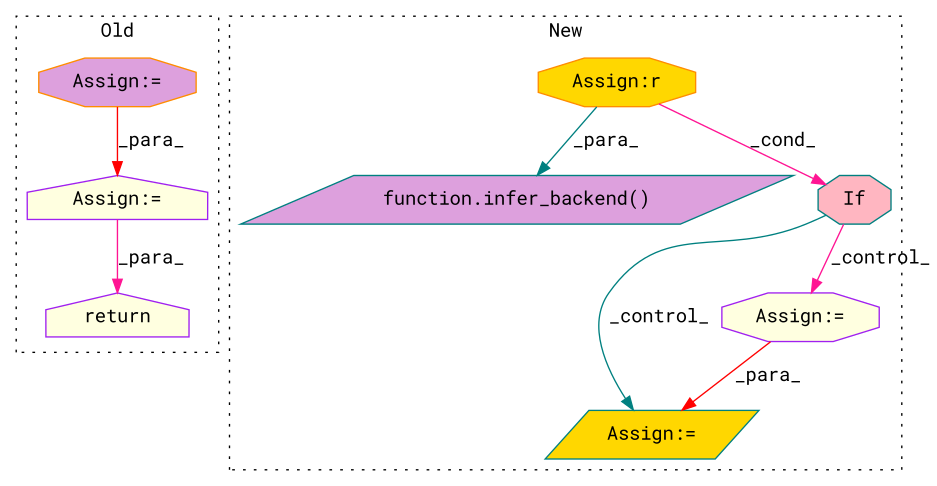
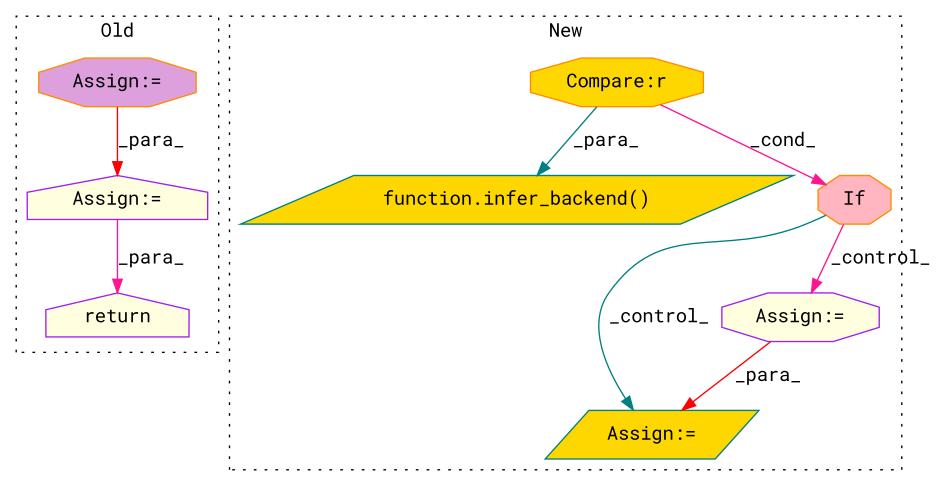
node "Assign:r": label "Assign:r" -> "Compare:r"
node "function.infer_backend()": fillcolor plum -> gold
node "If": color teal -> darkorange
